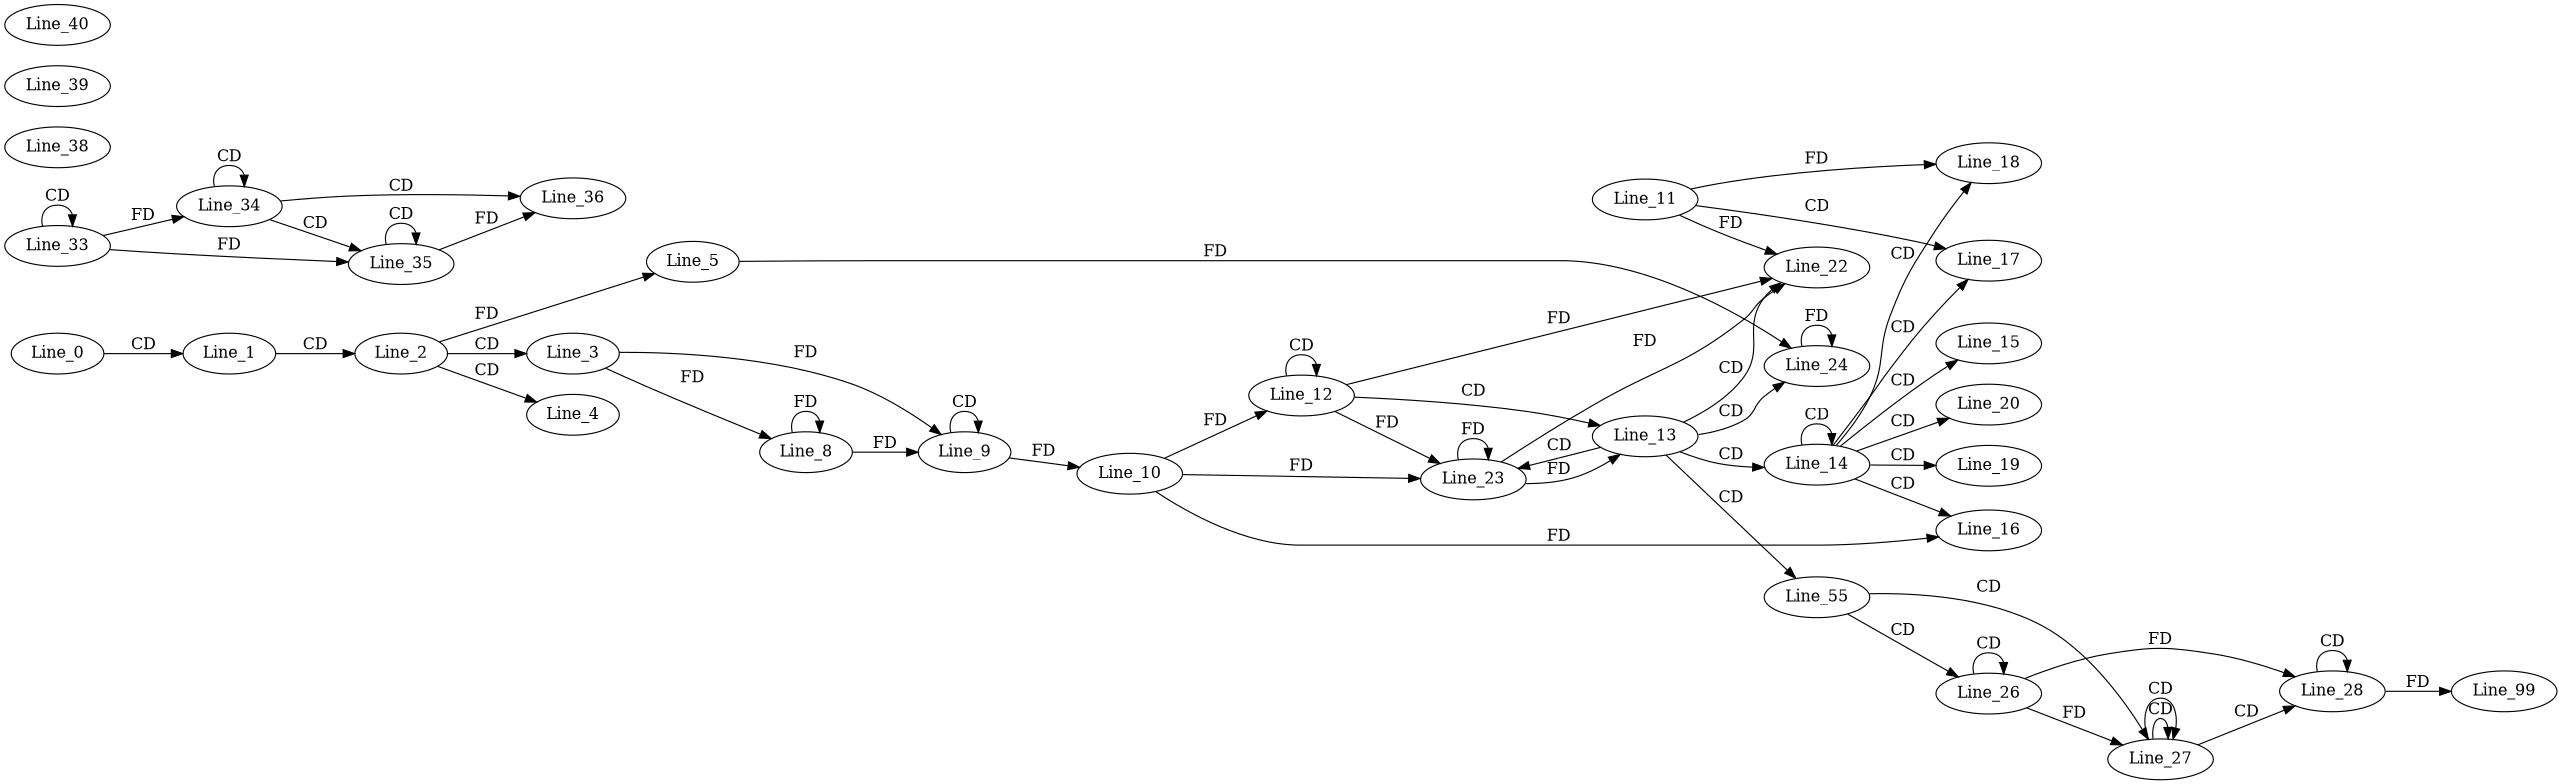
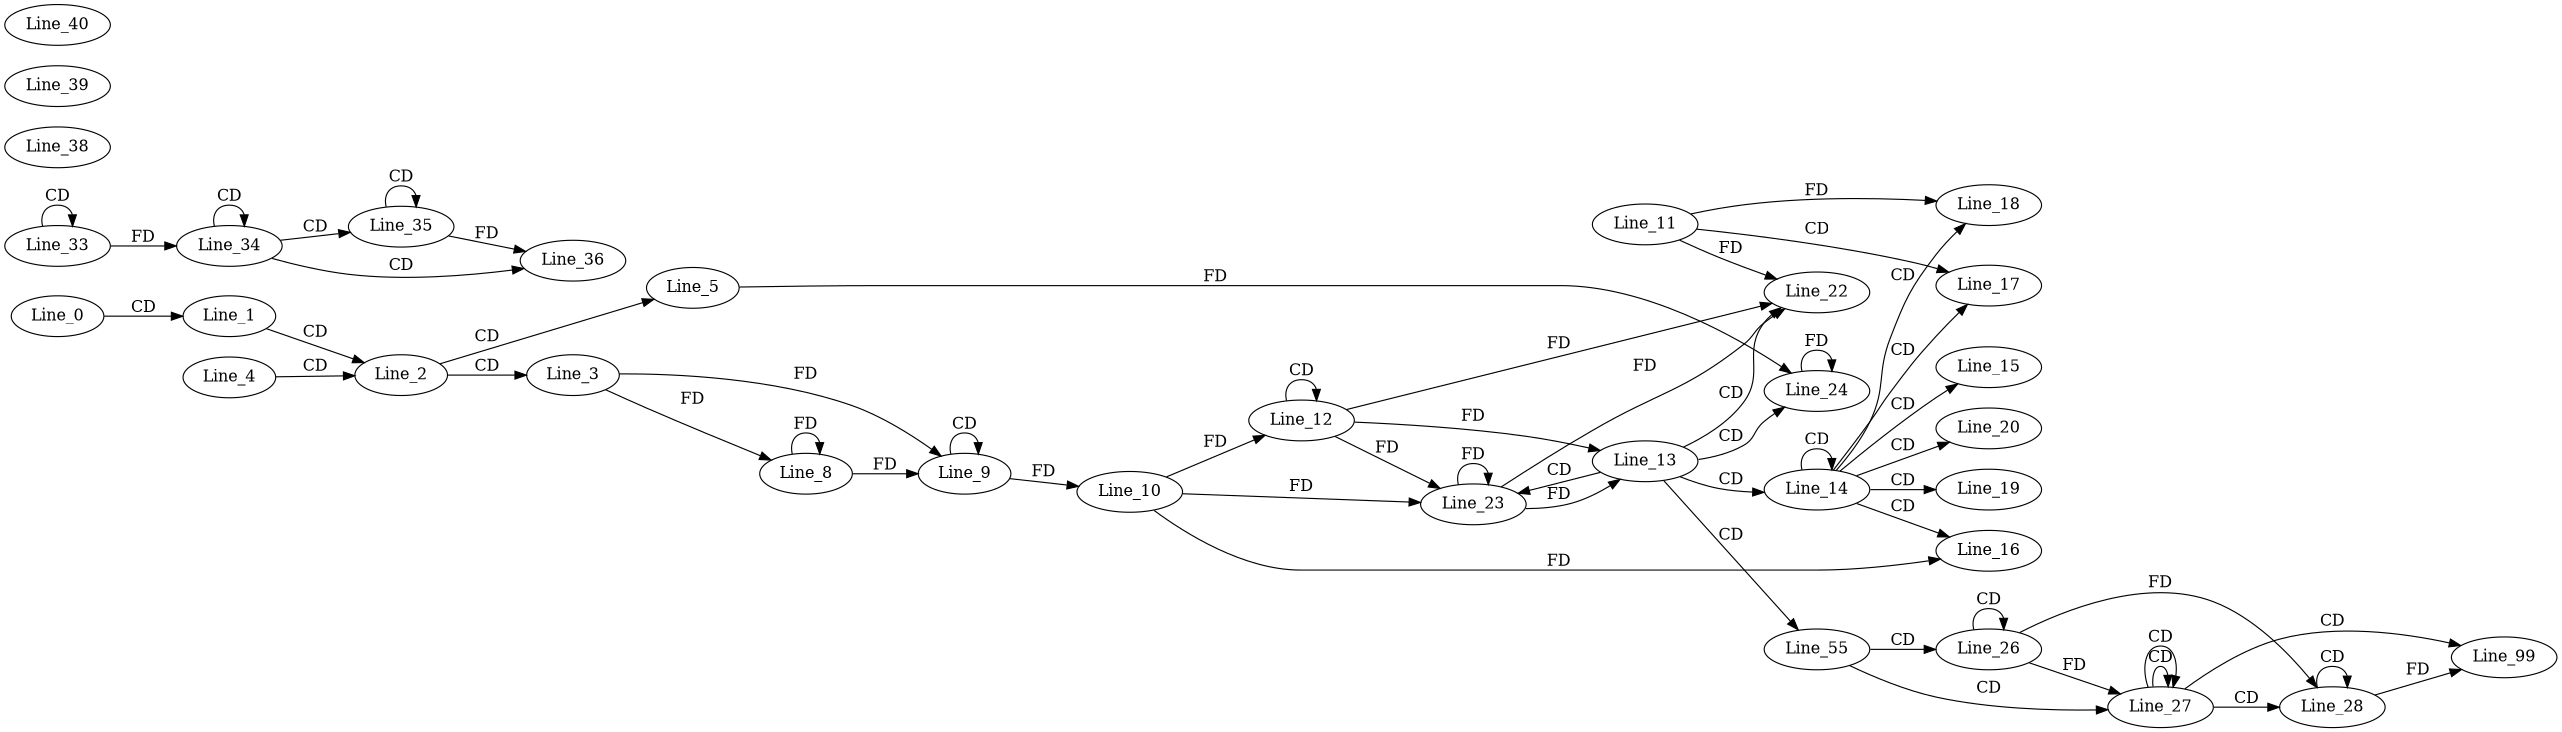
edge "Line_33" -> "Line_35": removed, label "FD"
edge "Line_2" -> "Line_5": label "FD" -> "CD"
edge "Line_2" -> "Line_4": reversed
edge "Line_12" -> "Line_13": label "CD" -> "FD"
edge "Line_27" -> "Line_99": added, label "CD"
